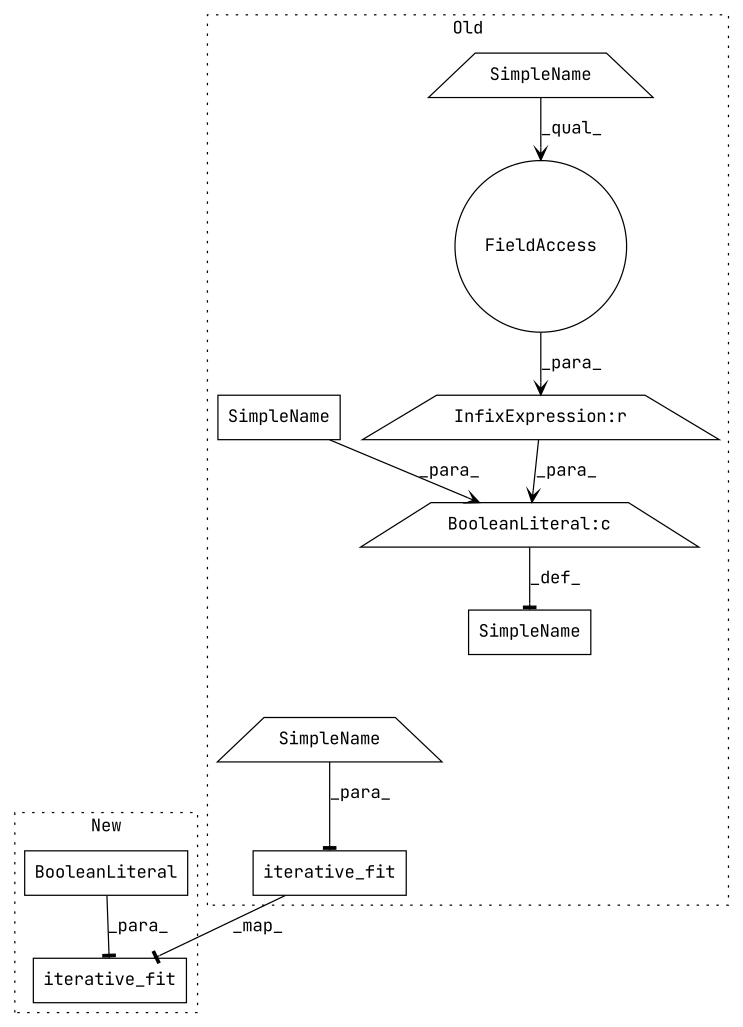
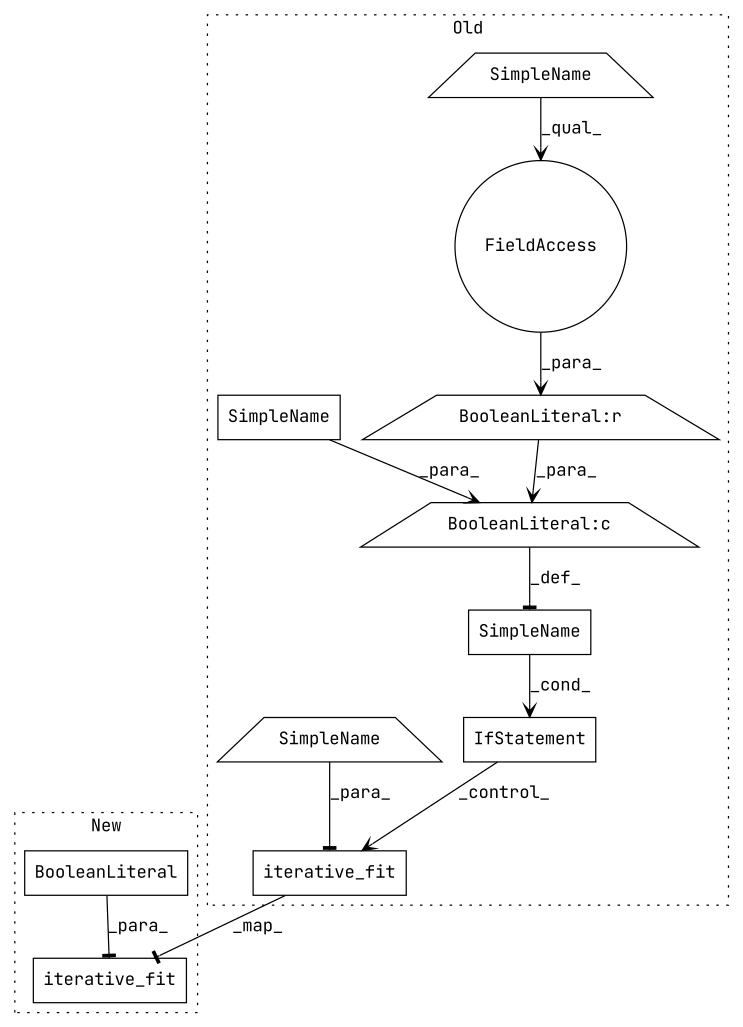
node "InfixExpression:r": label "InfixExpression:r" -> "BooleanLiteral:r"
node "IfStatement": added
